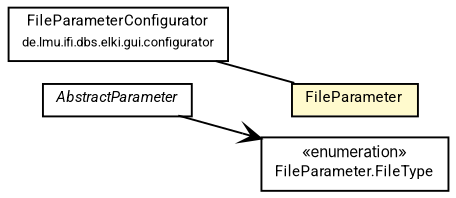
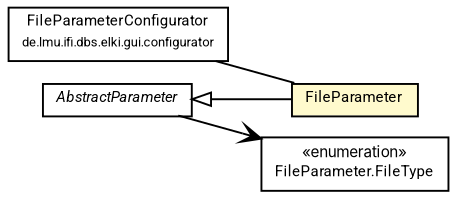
edge "FileParameter" -> "AbstractParameter": added
